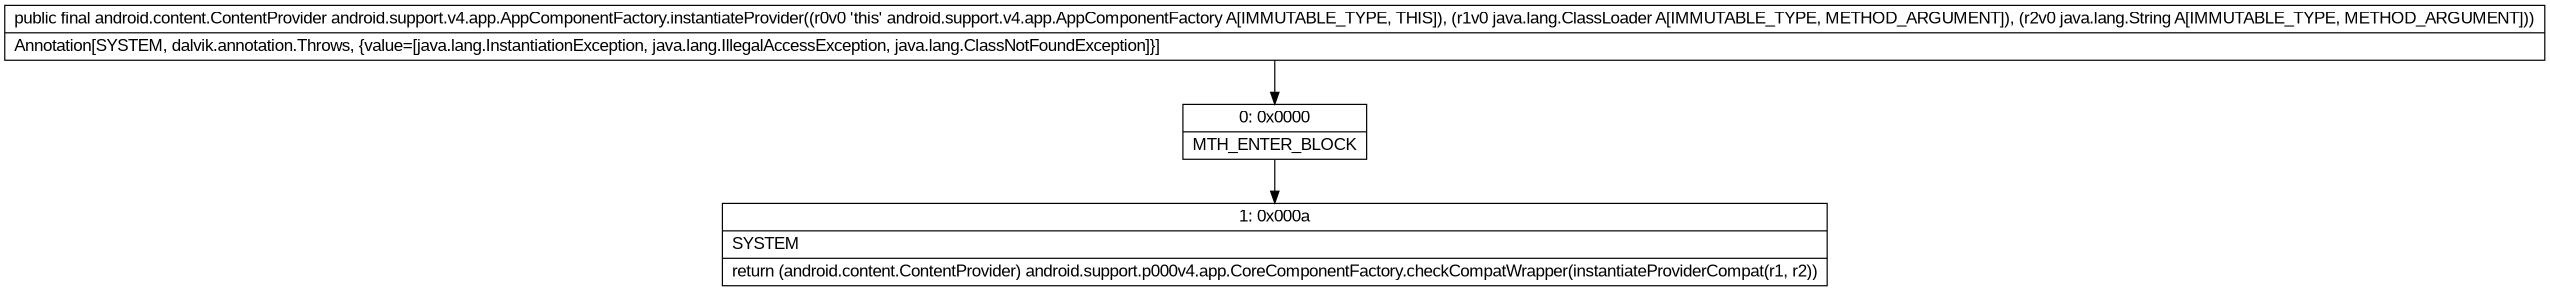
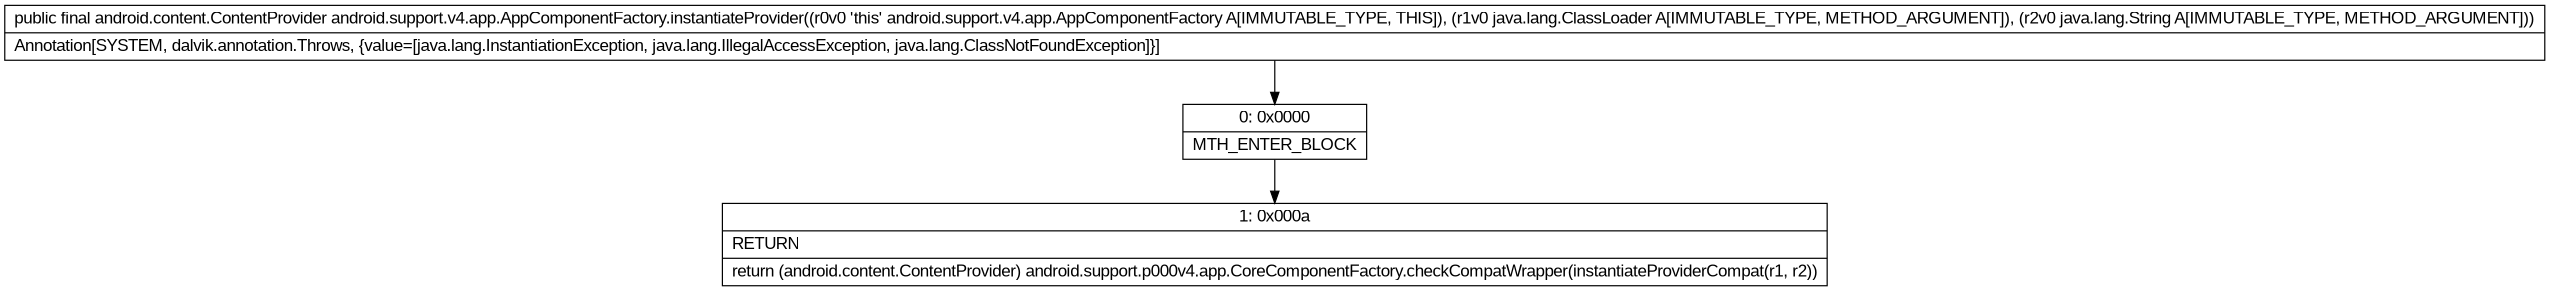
node "1: 0x000a": text "SYSTEM" -> "RETURN"
